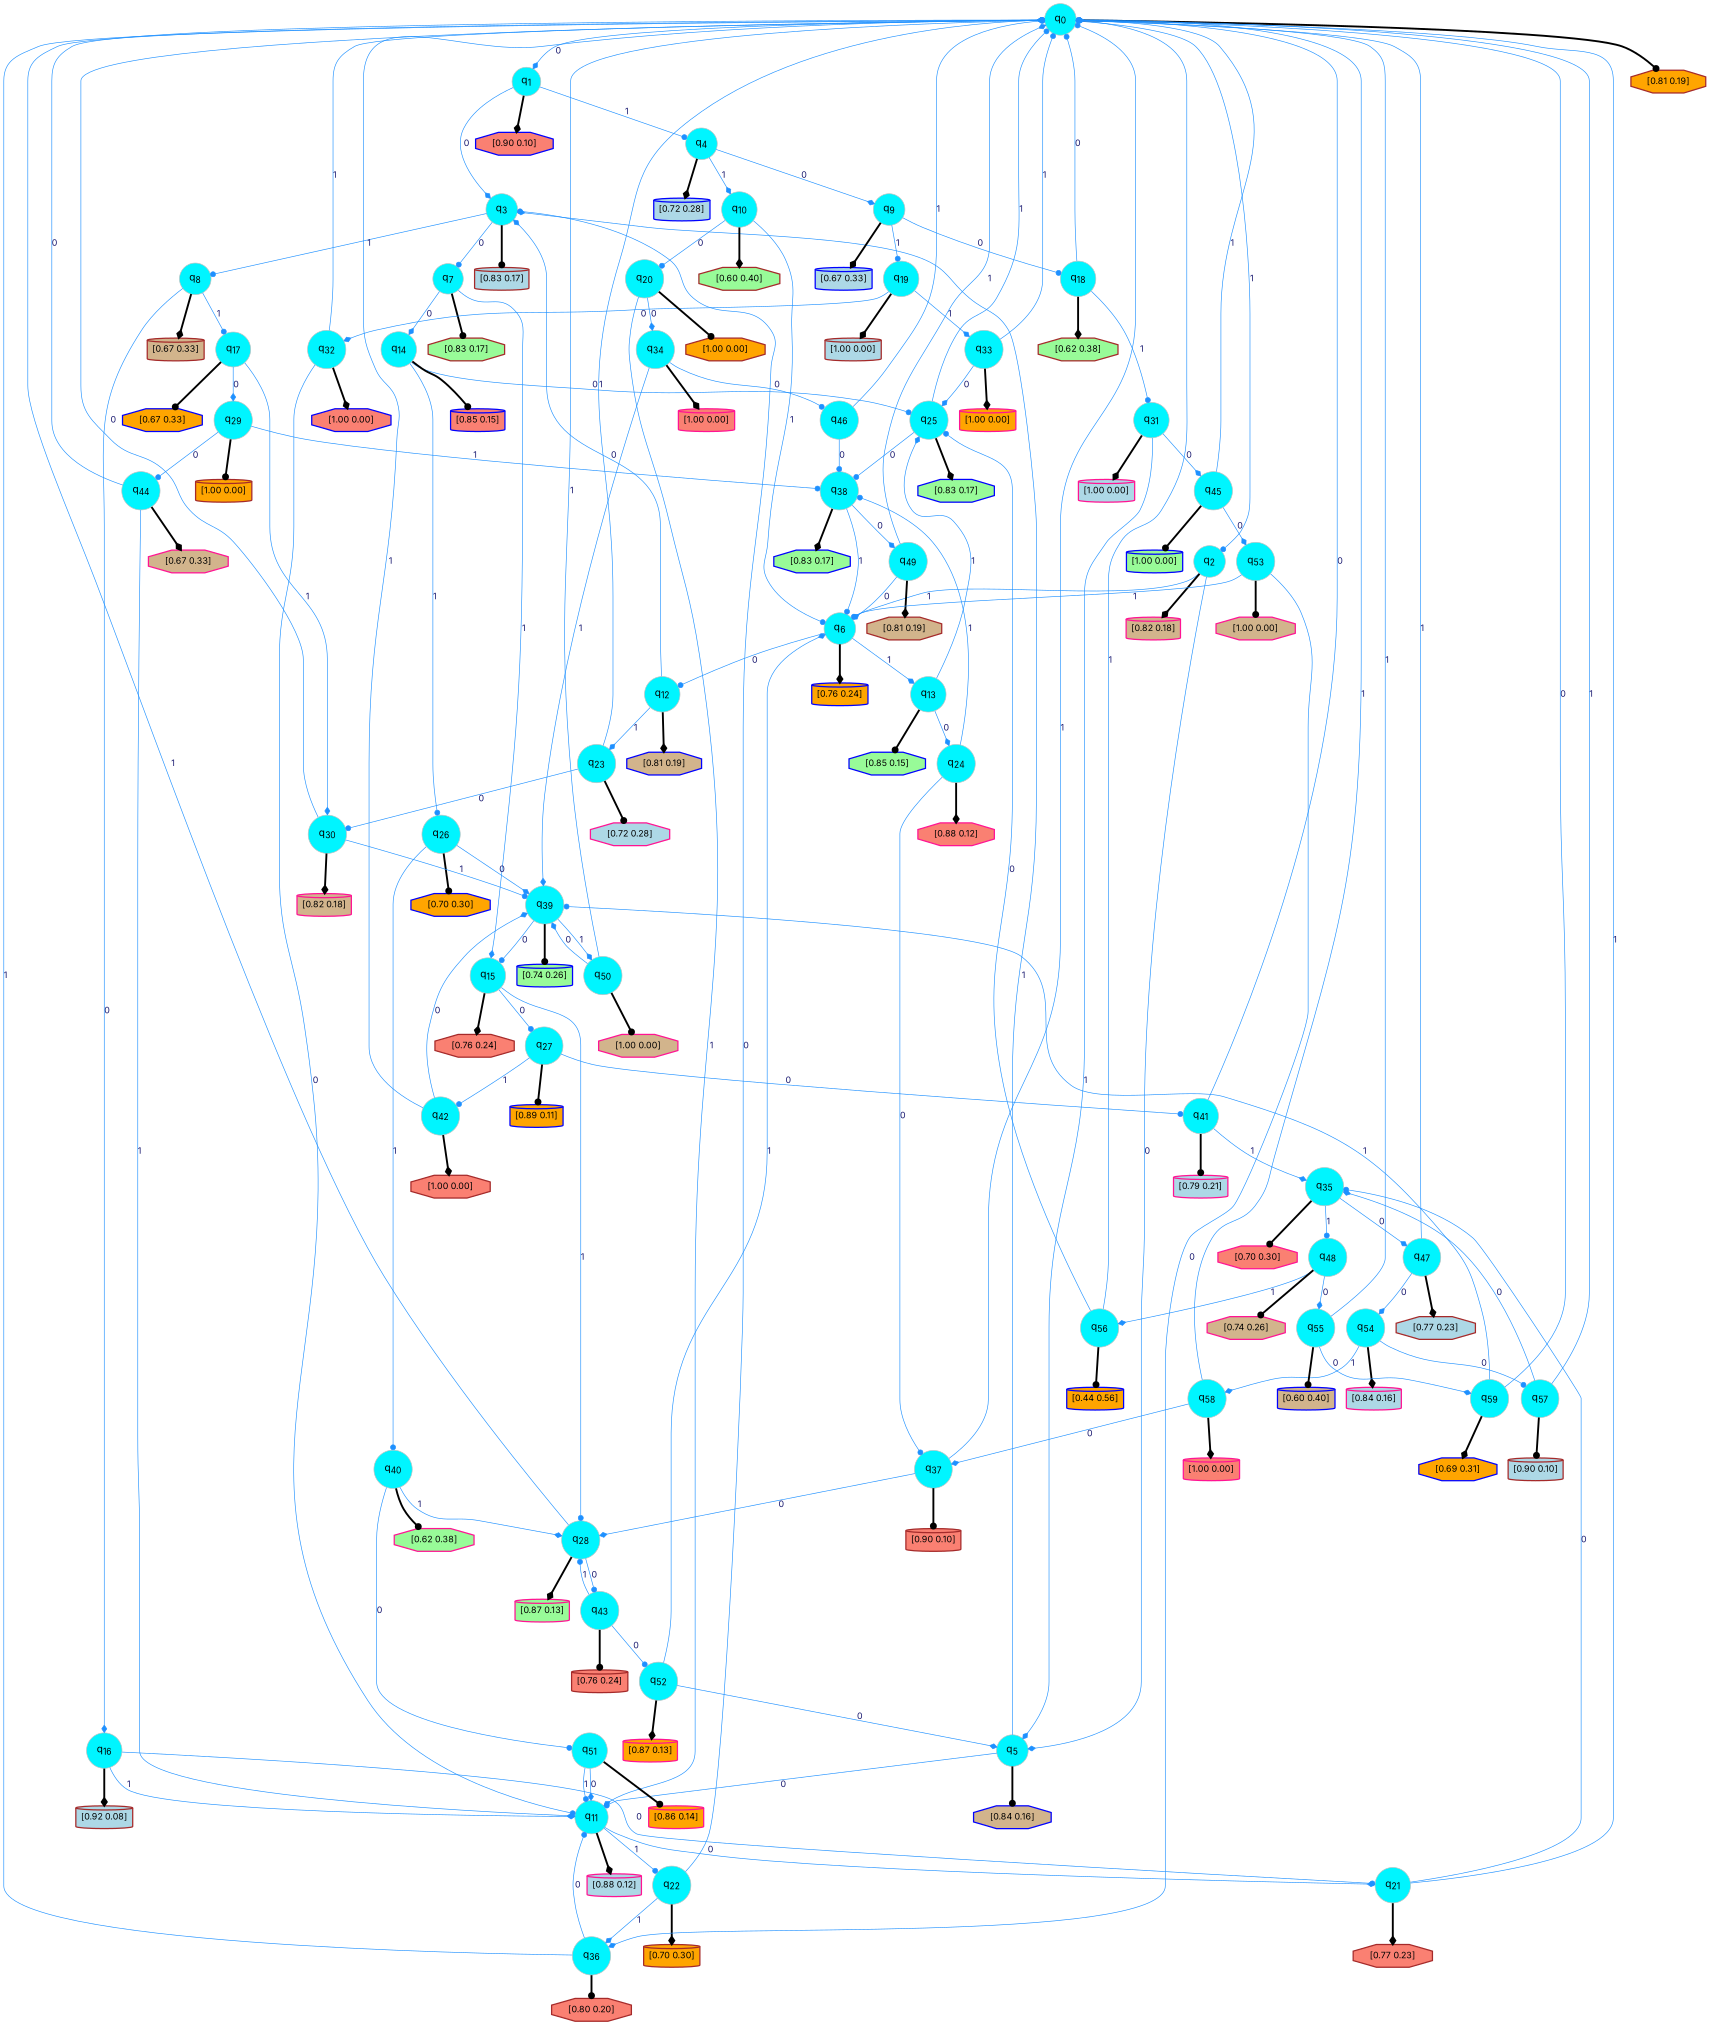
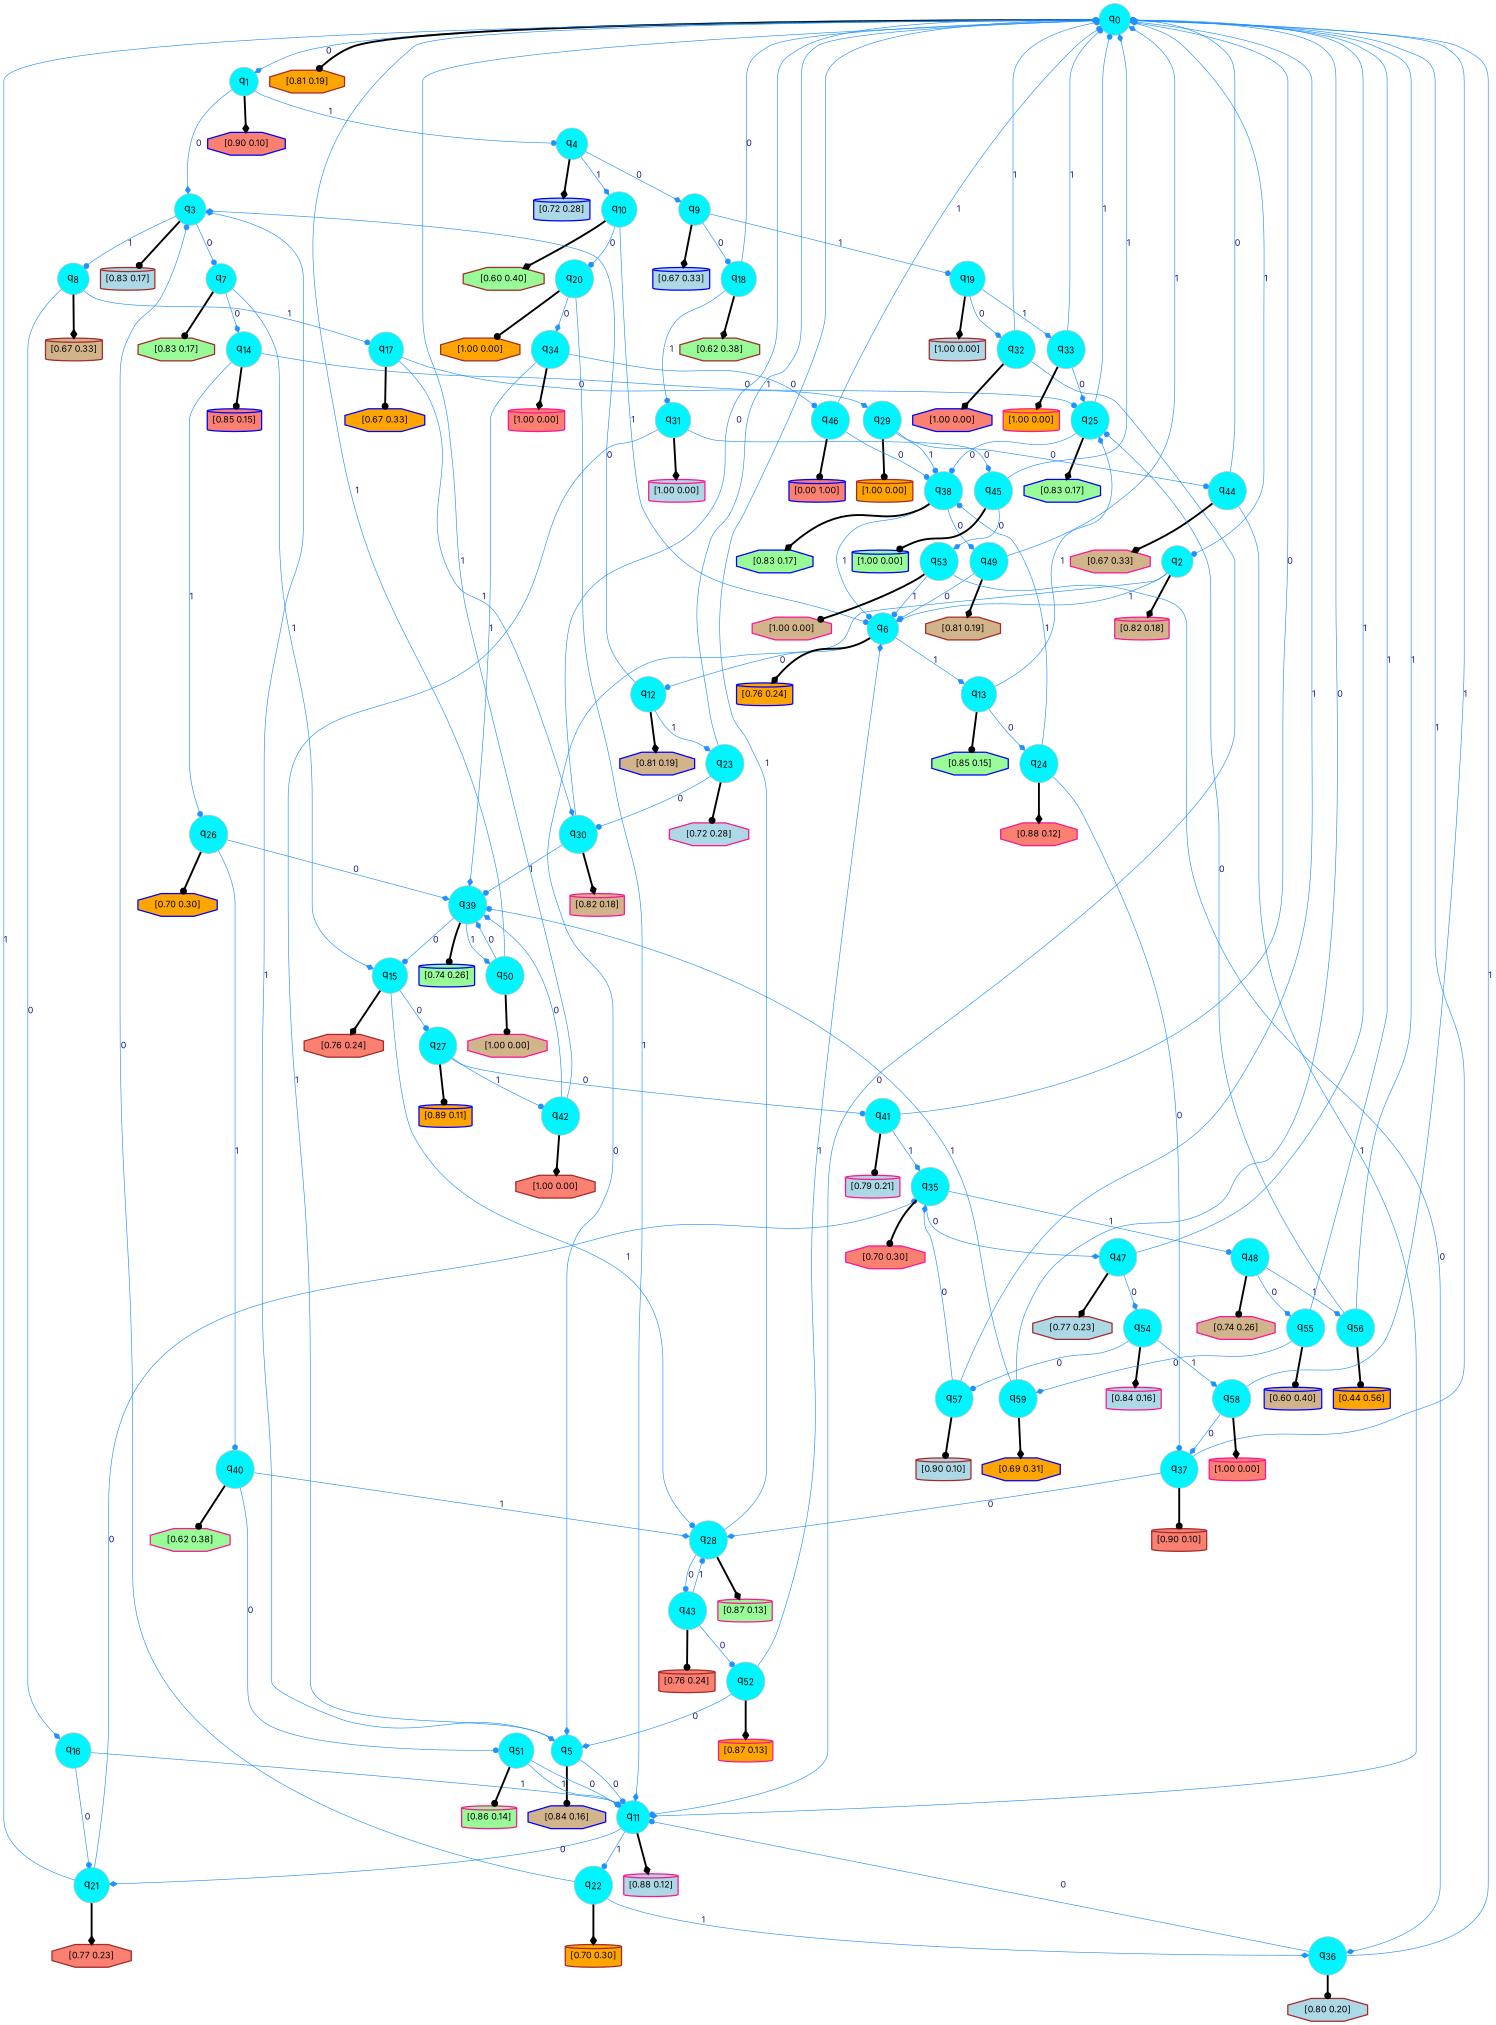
node "[0.00 1.00]": added
node "[0.92 0.08]": removed
node "[0.86 0.14]": fillcolor orange -> palegreen
node "[0.80 0.20]": fillcolor salmon -> lightblue
